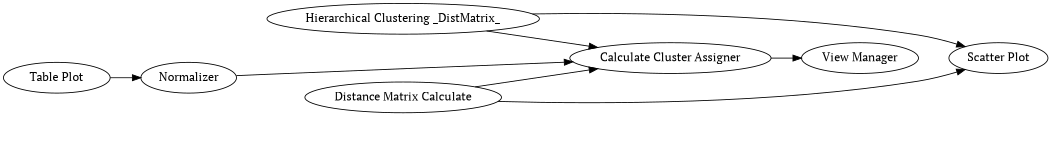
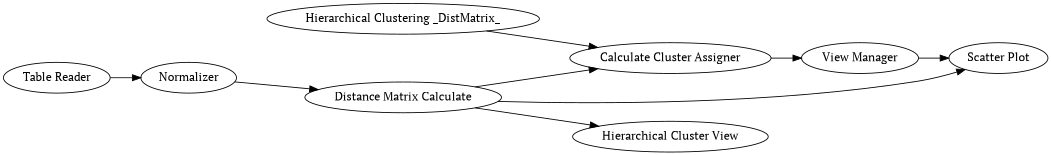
edge "Hierarchical Clustering _DistMatrix_" -> "Scatter Plot": now "View Manager" -> "Scatter Plot"
edge "Normalizer" -> "Calculate Cluster Assigner": now "Normalizer" -> "Distance Matrix Calculate"
node "Table Plot": label "Table Plot" -> "Table Reader"
node "Hierarchical Cluster View": added
